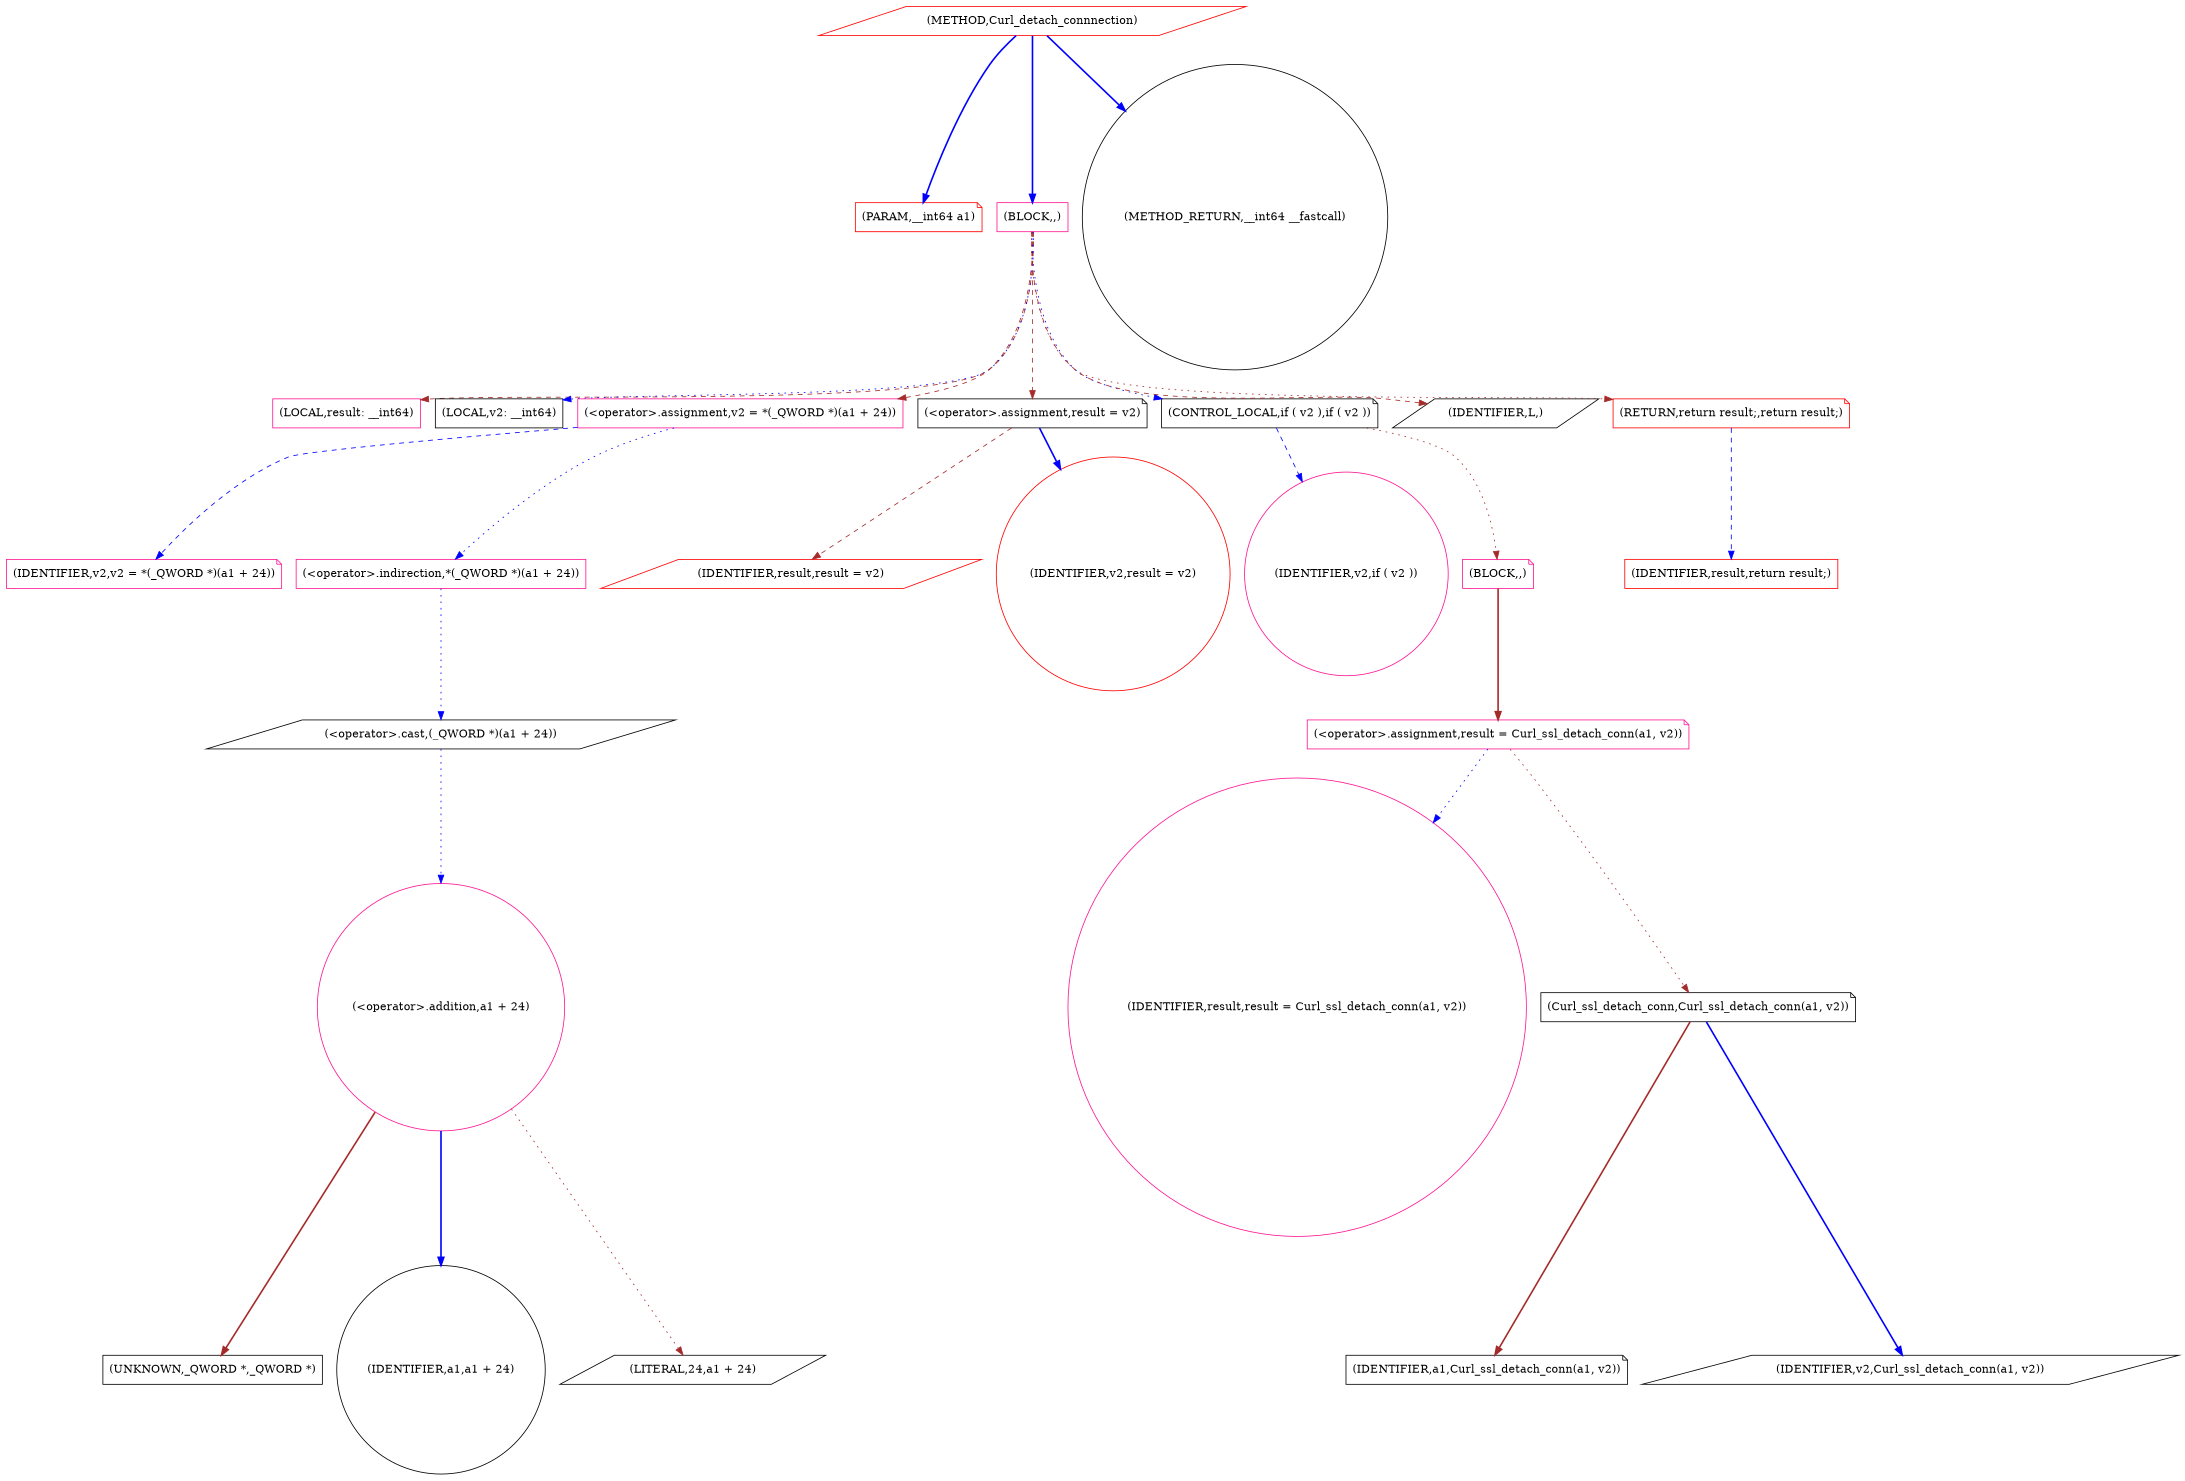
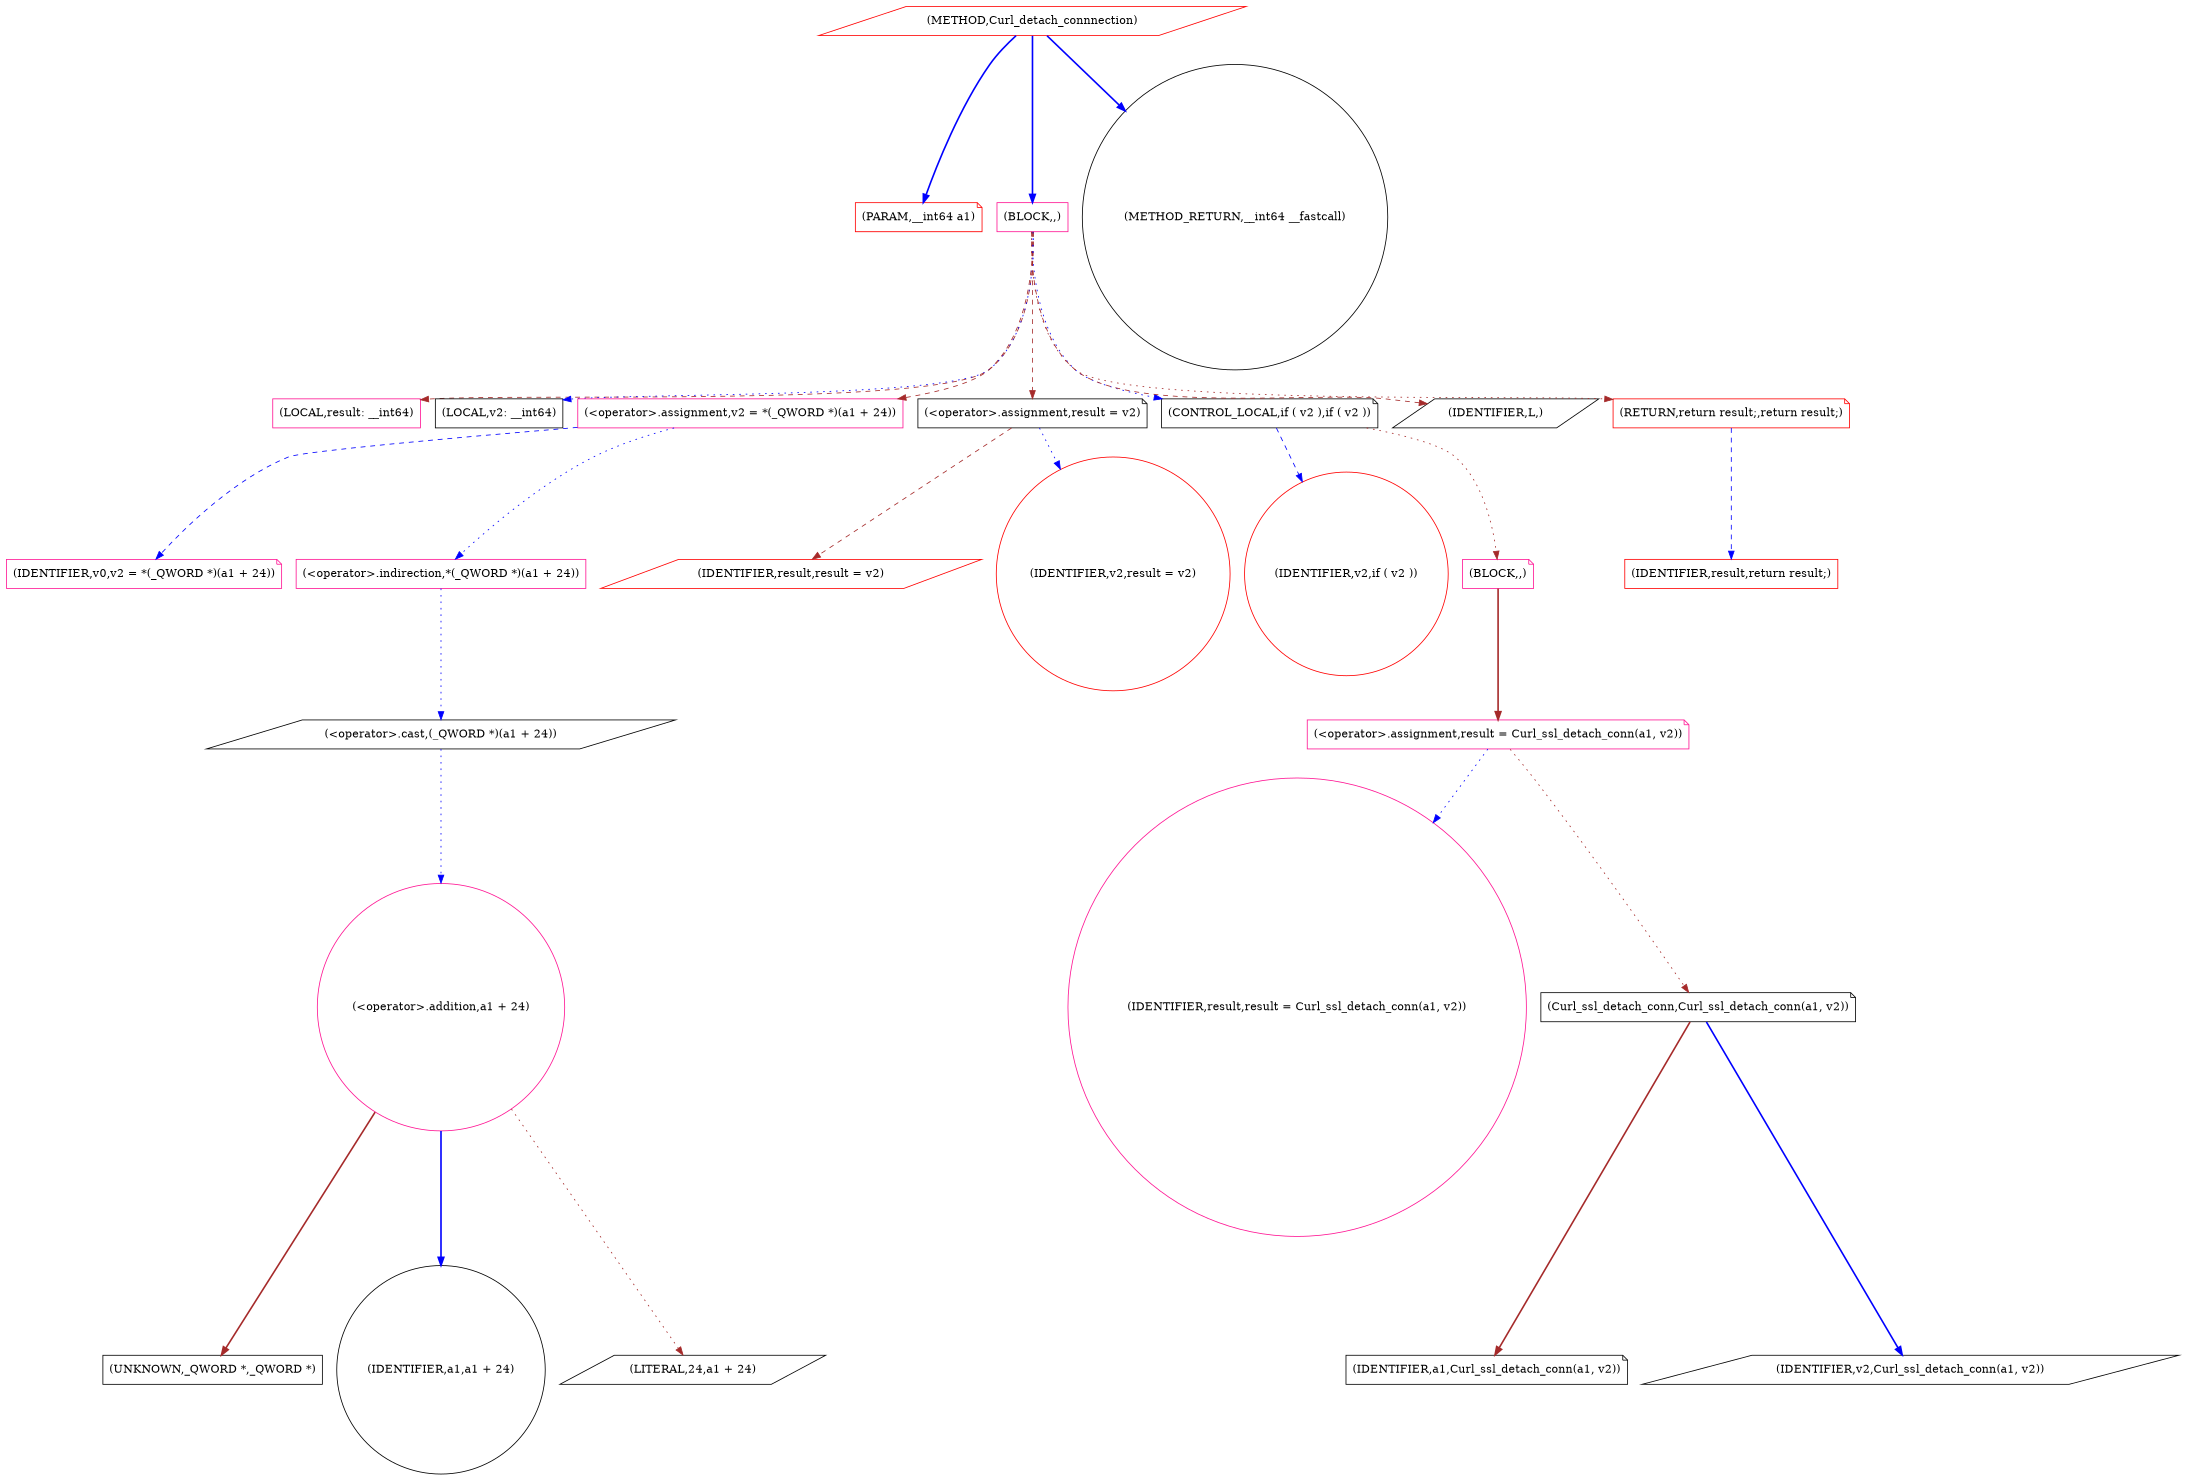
edge "(<operator>.assignment,result = v2)" -> "(IDENTIFIER,v2,result = v2)": style bold -> dotted
node "(IDENTIFIER,v2,v2 = *(_QWORD *)(a1 + 24))": label "(IDENTIFIER,v2,v2 = *(_QWORD *)(a1 + 24))" -> "(IDENTIFIER,v0,v2 = *(_QWORD *)(a1 + 24))"
node "(IDENTIFIER,v2,if ( v2 ))": color deeppink -> red
